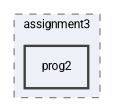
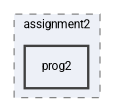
cluster "assignment3": label "assignment3" -> "assignment2"
